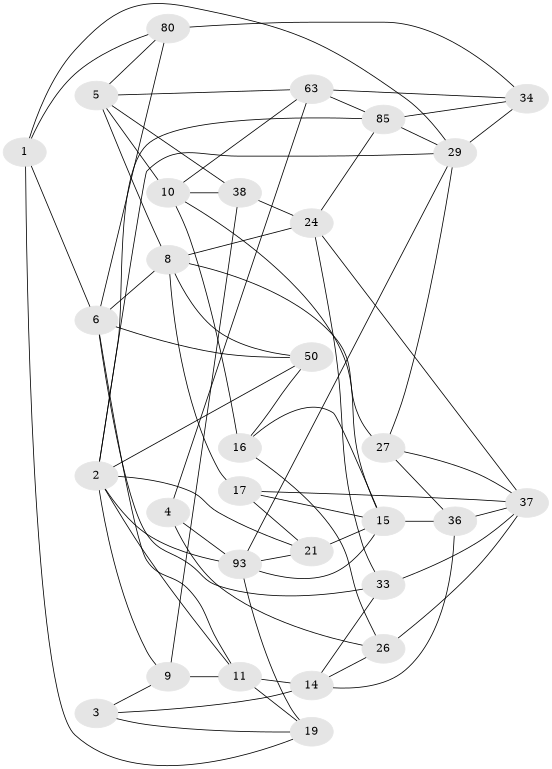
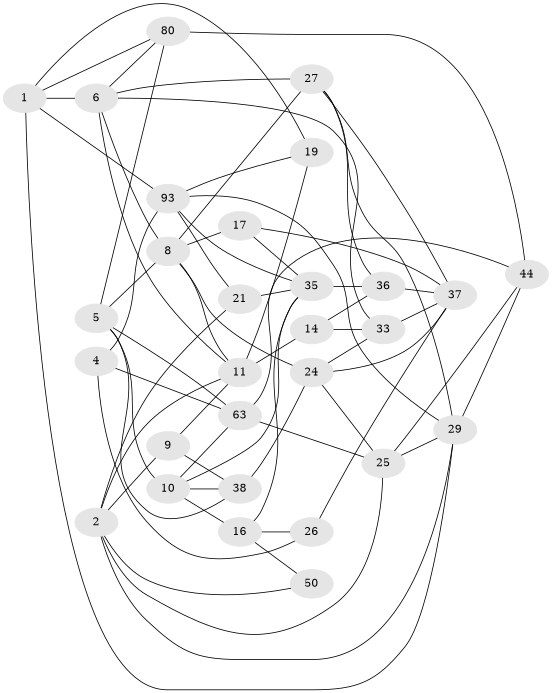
node "34": label "34" -> "44"
node "85": label "85" -> "25"
edge "8" -- "50": now "8" -- "11"
edge "6" -- "50": now "6" -- "27"
edge "17" -- "21": removed
node "15": label "15" -> "35"
edge "2" -- "93": now "1" -- "93"
edge "26" -- "14": removed
node "3": removed
